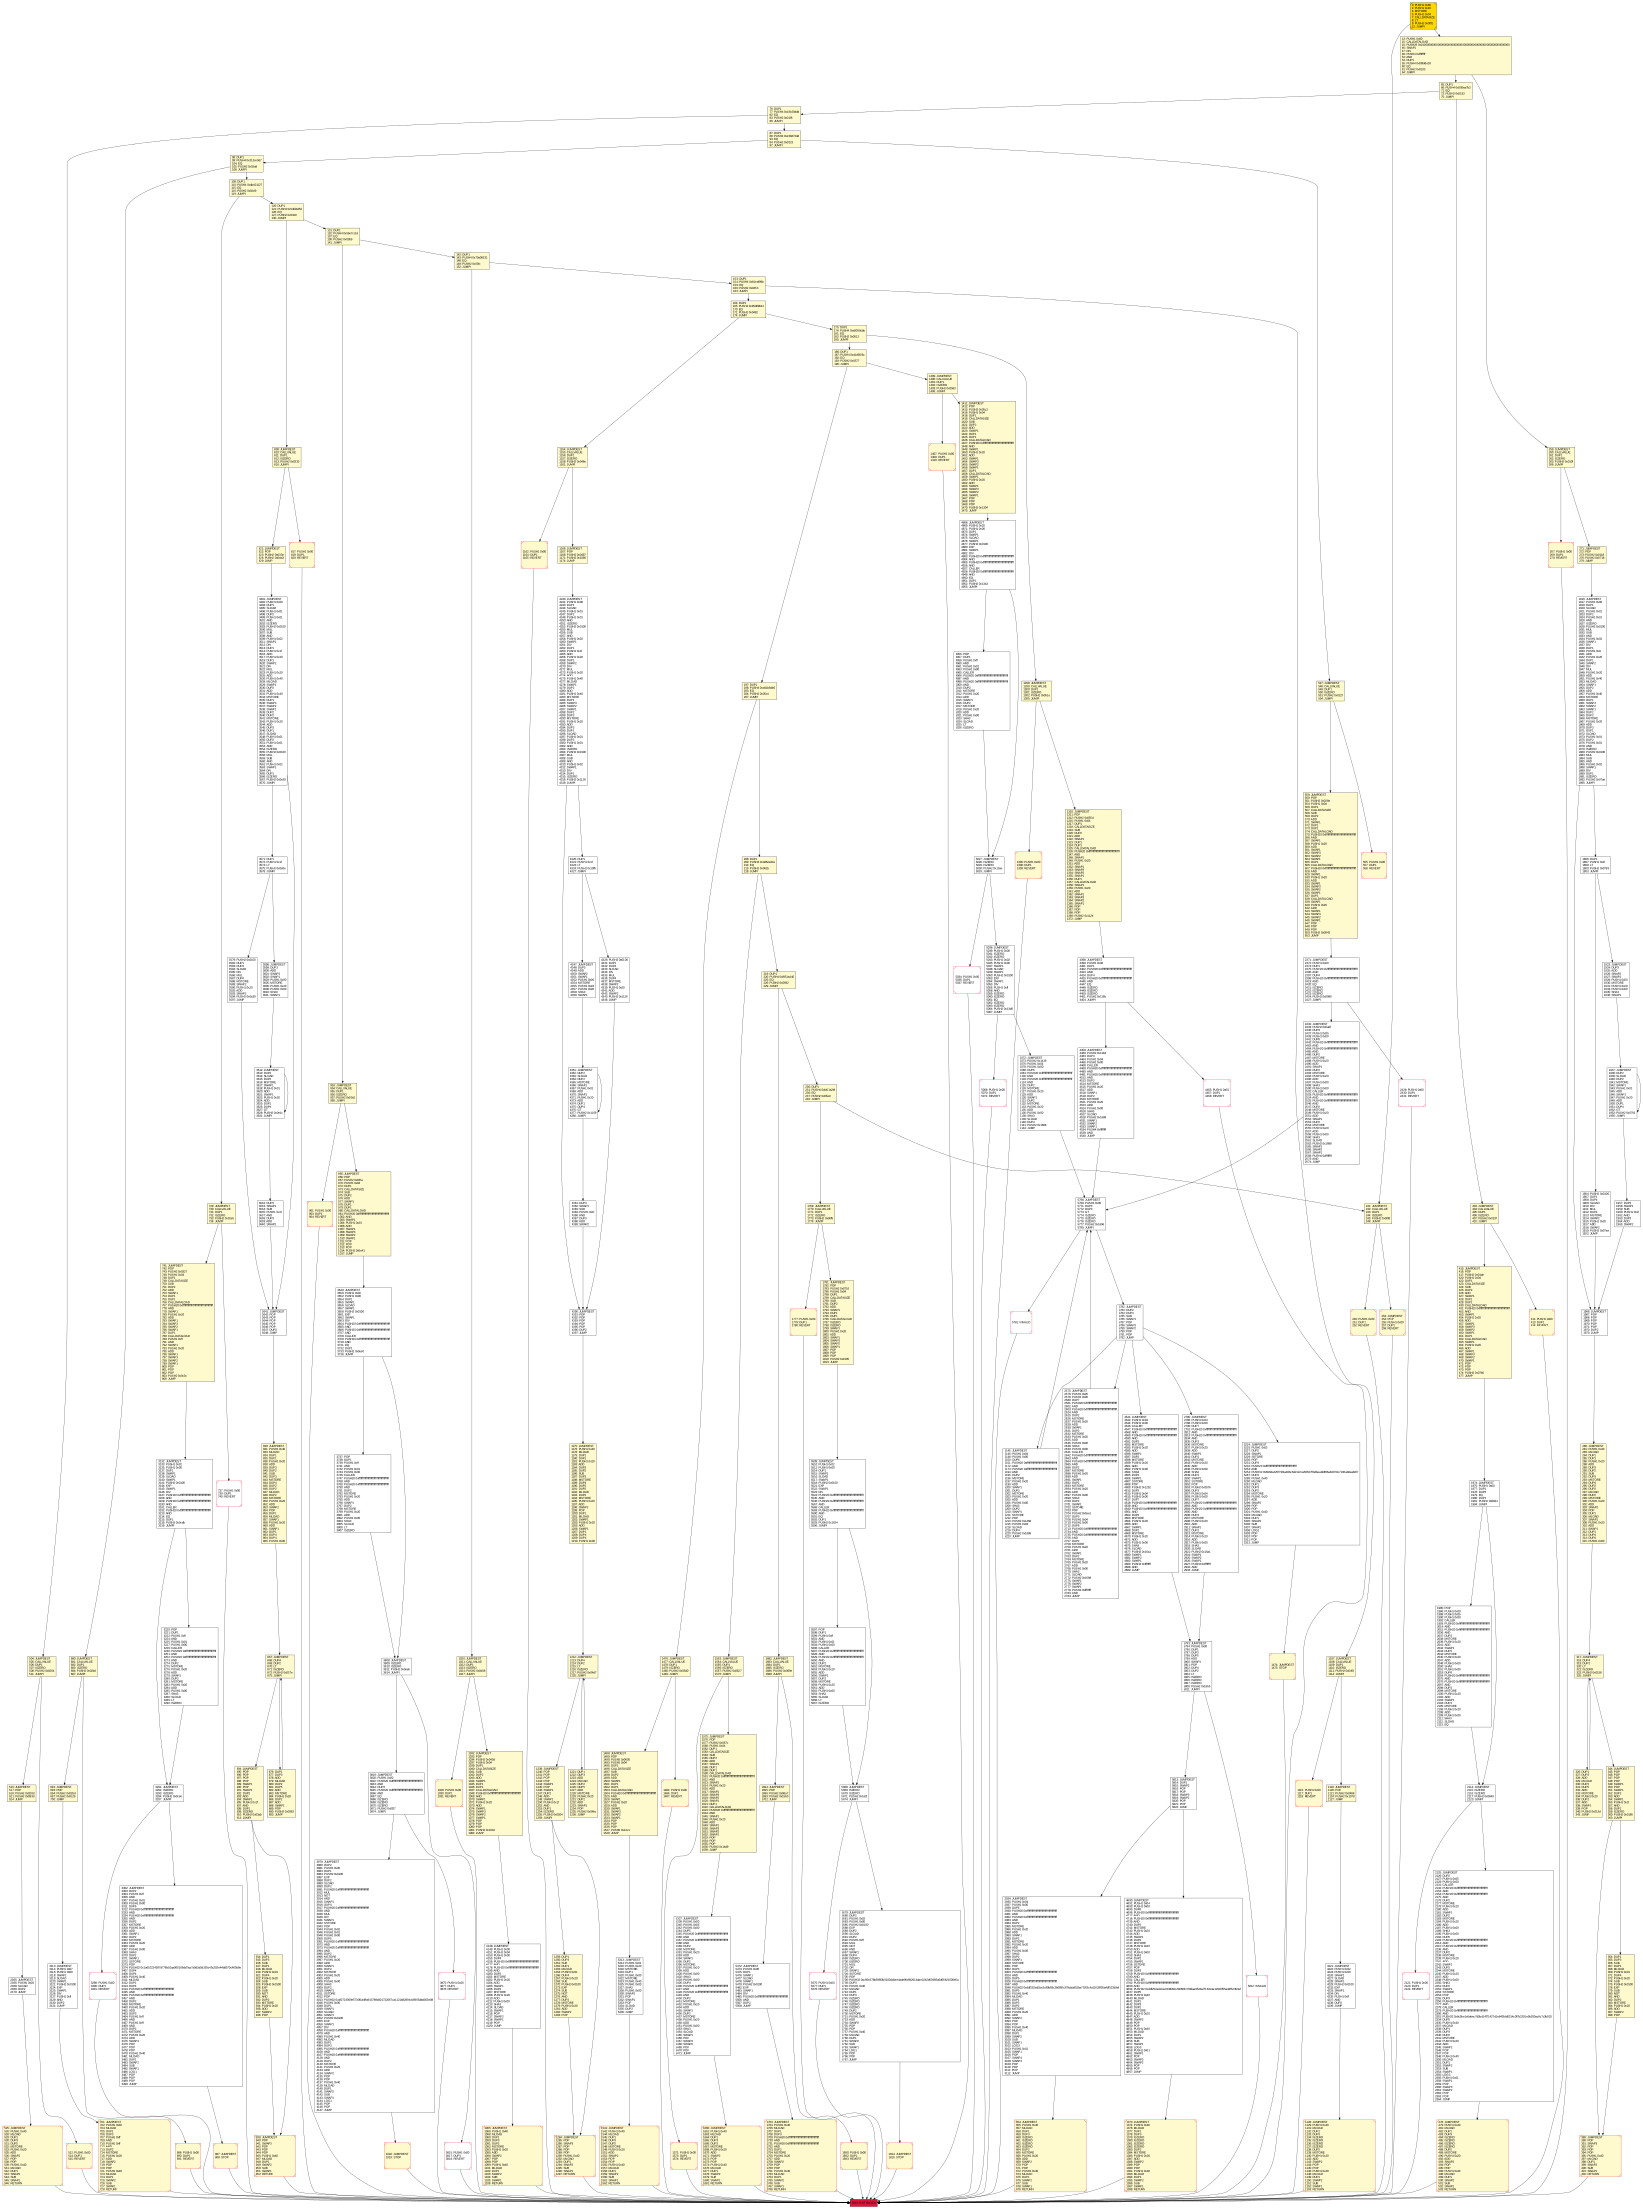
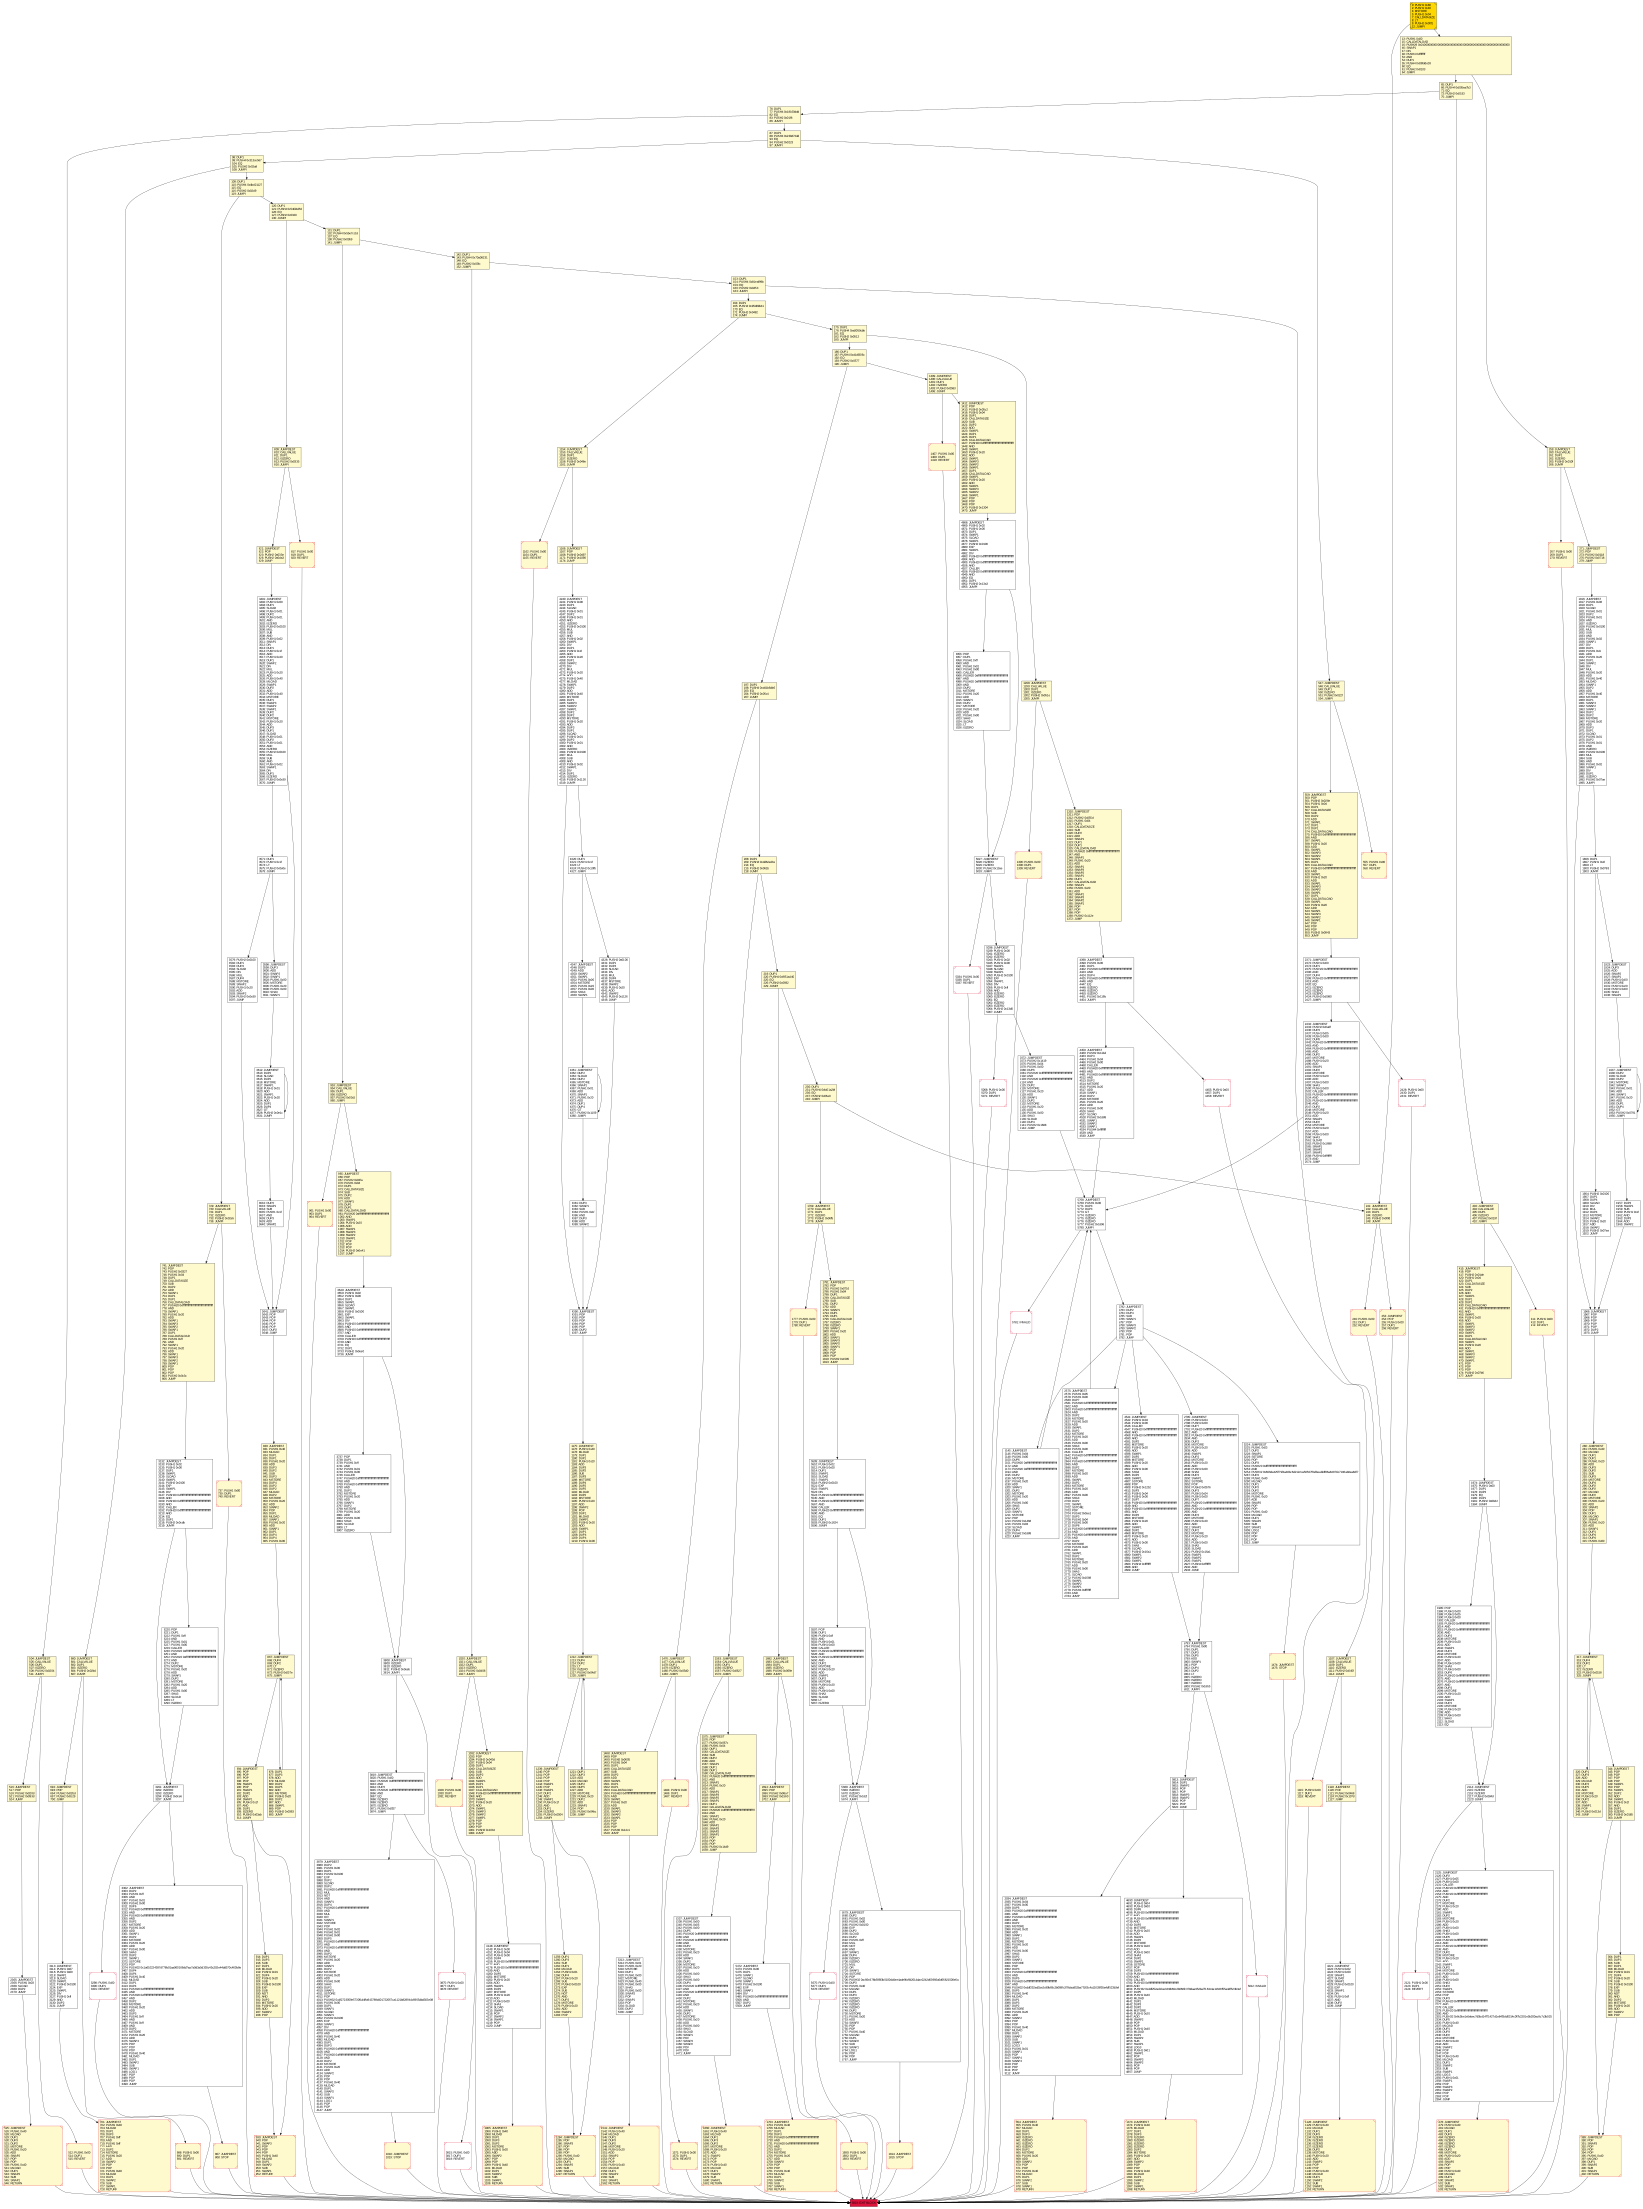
node "737: PUSH1 0x00 739: DUP1 740: REVERT": fillcolor white -> lemonchiffon
